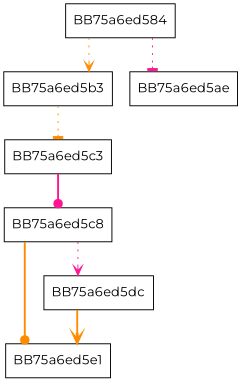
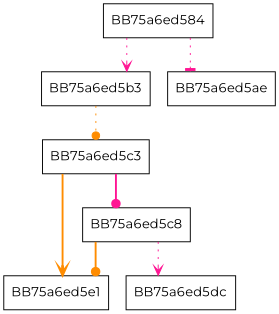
edge "BB75a6ed584" -> "BB75a6ed5b3": color darkorange -> deeppink
edge "BB75a6ed5b3" -> "BB75a6ed5c3": arrowhead tee -> dot
edge "BB75a6ed5dc" -> "BB75a6ed5e1": now "BB75a6ed5c3" -> "BB75a6ed5e1"
